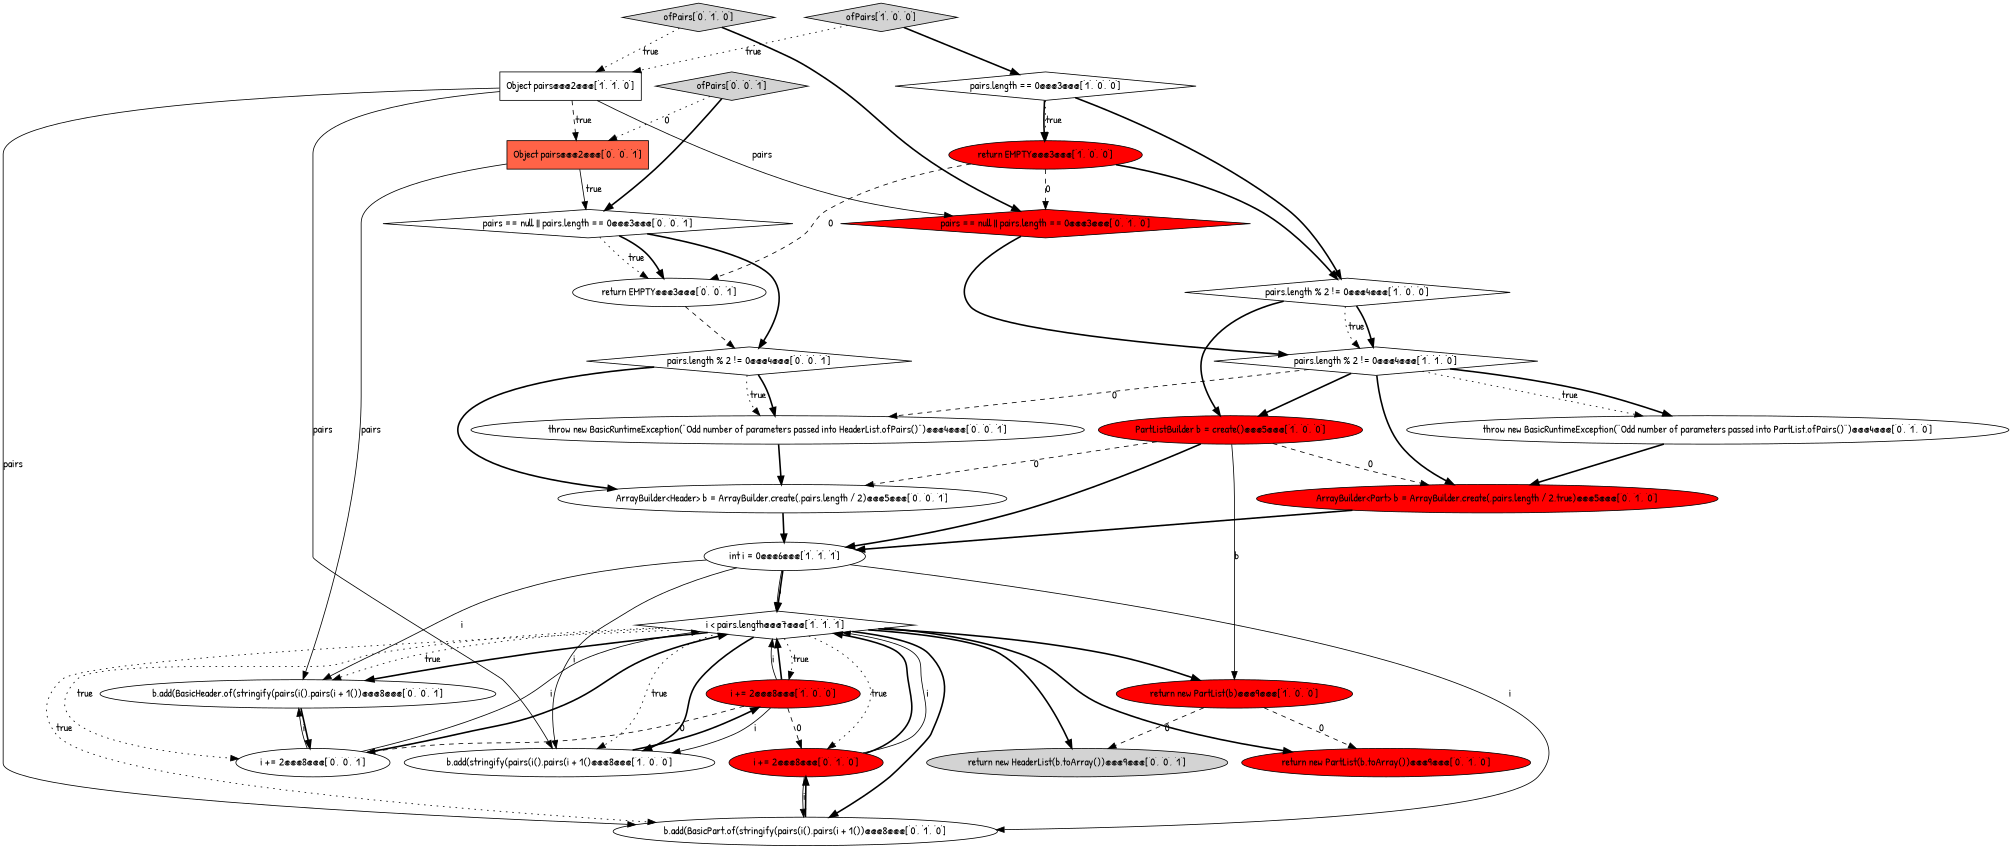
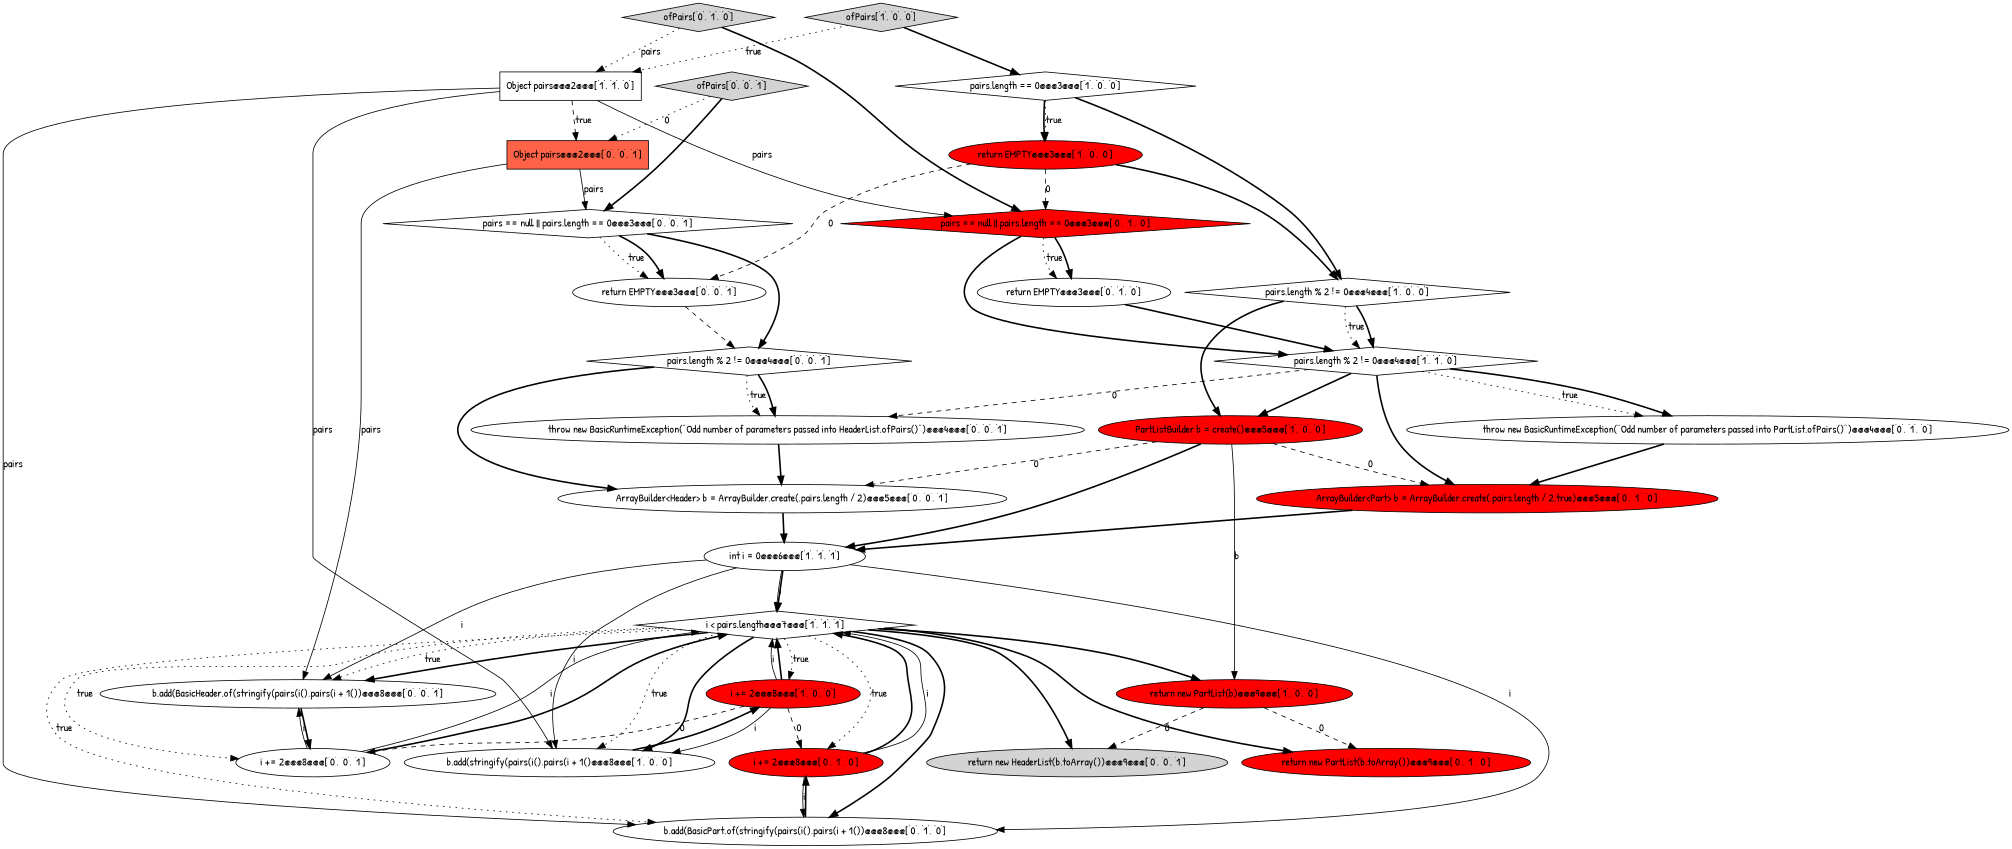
edge "ofPairs['0', '1', '0']" -> "Object pairs@@@2@@@['1', '1', '0']": label "true" -> "pairs"
edge "Object pairs@@@2@@@['0', '0', '1']" -> "pairs == null || pairs.length == 0@@@3@@@['0', '0', '1']": label "true" -> "pairs"
node "return EMPTY@@@3@@@['0', '1', '0']": added
